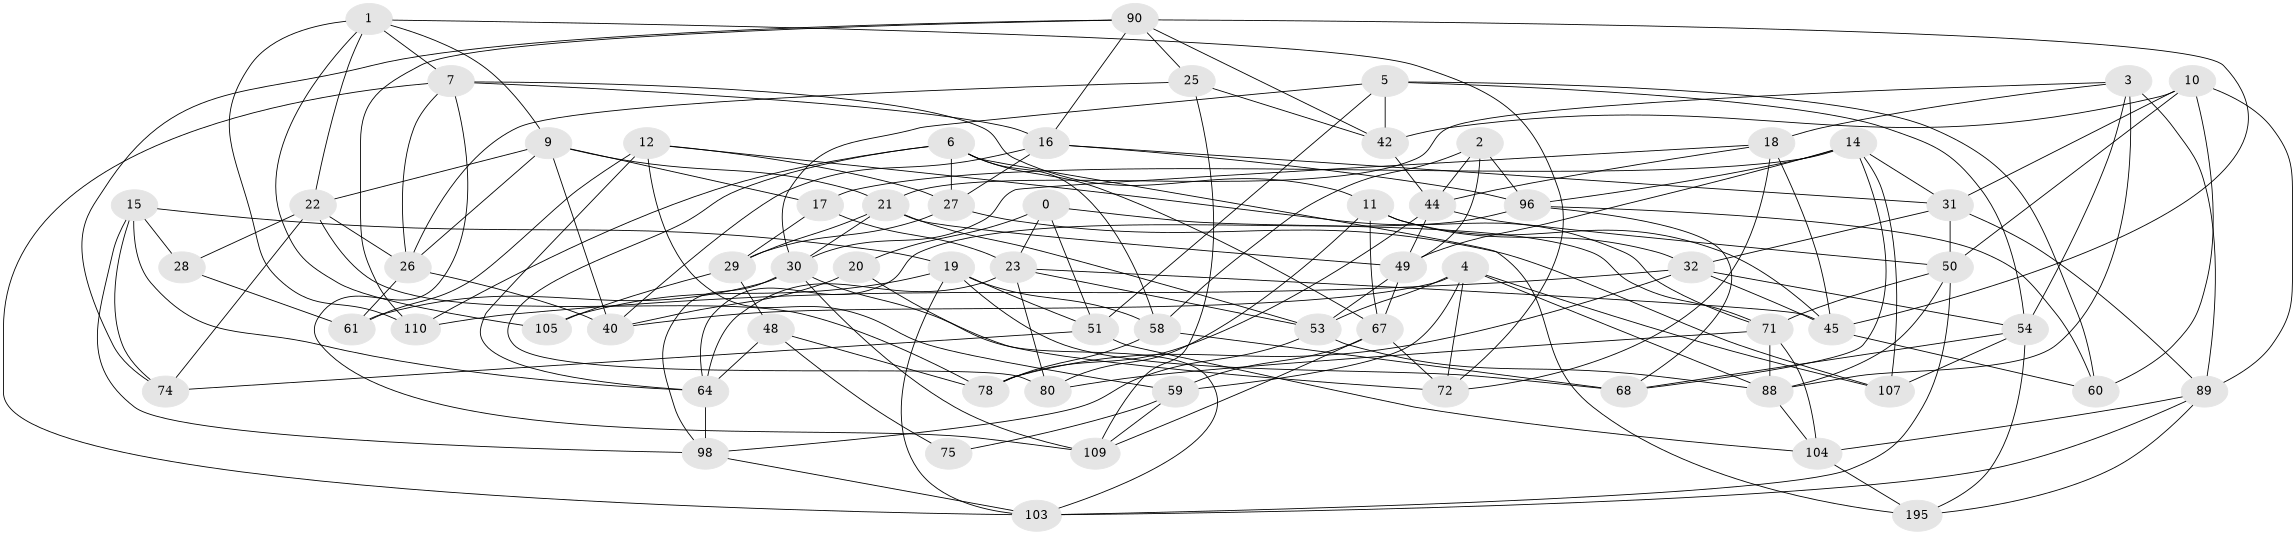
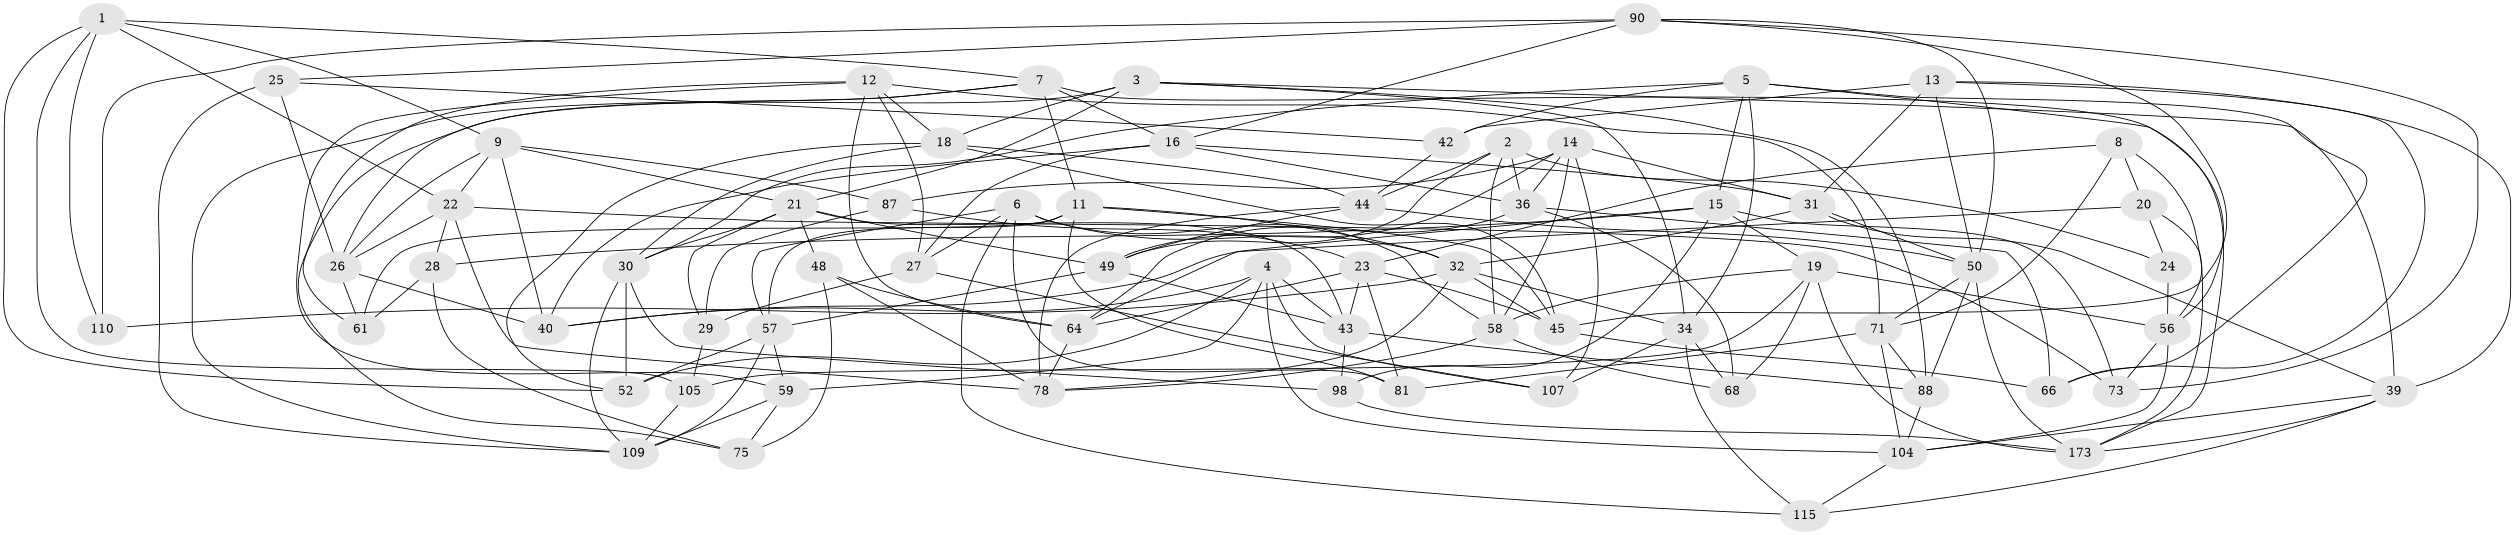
edge "90" -- "42": now "90" -- "50"
node "10": label "10" -> "13"
edge "12" -- "18": added
edge "5" -- "15": added
edge "3" -- "75": added
edge "6" -- "110": now "6" -- "32"
node "17": label "17" -> "87"
node "0": label "0" -> "8"
node "96": label "96" -> "36"
node "24": added
edge "30" -- "61": now "11" -- "61"
edge "29" -- "48": now "21" -- "48"
node "51": label "51" -> "56"
node "53": label "53" -> "43"
node "67": label "67" -> "57"
node "54": label "54" -> "34"
edge "4" -- "88": now "4" -- "104"
edge "14" -- "68": now "14" -- "58"
node "74": label "74" -> "73"
node "80": label "80" -> "81"
node "72": label "72" -> "52"
node "60": label "60" -> "66"
node "89": label "89" -> "39"
edge "28" -- "75": added
edge "105" -- "109": added
edge "64" -- "98": now "64" -- "78"
node "103": label "103" -> "173"
node "195": label "195" -> "115"
